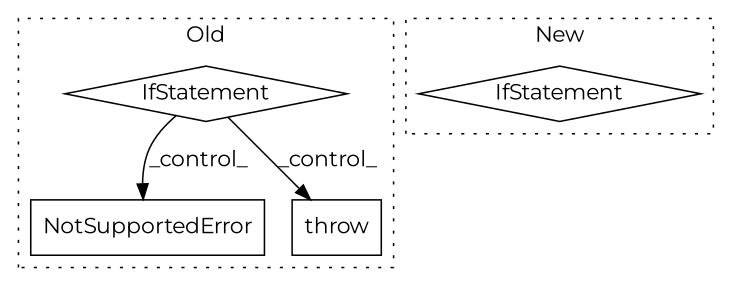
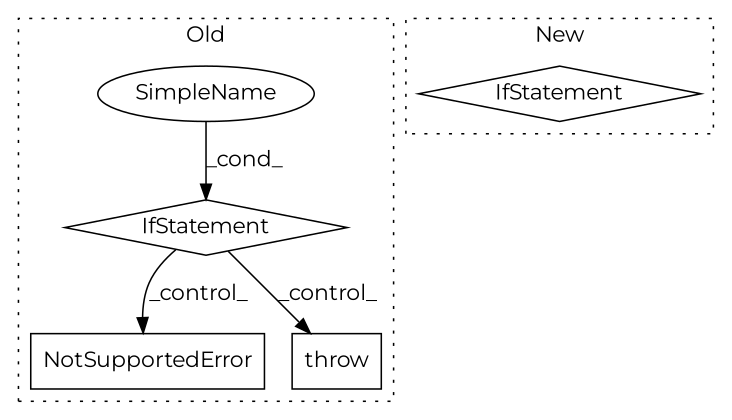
node "SimpleName": added
